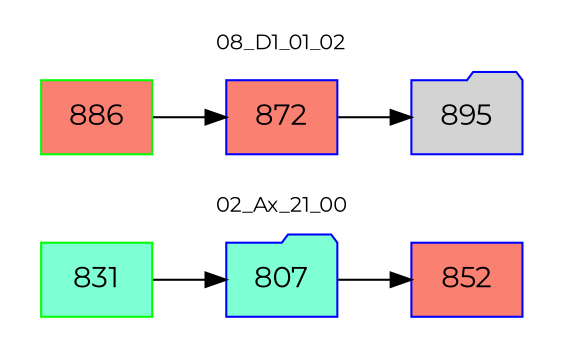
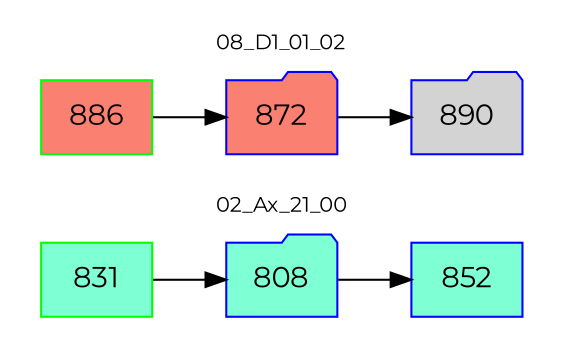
node "872": shape box -> folder
node "895": label "895" -> "890"
node "807": label "807" -> "808"
node "852": fillcolor salmon -> aquamarine
